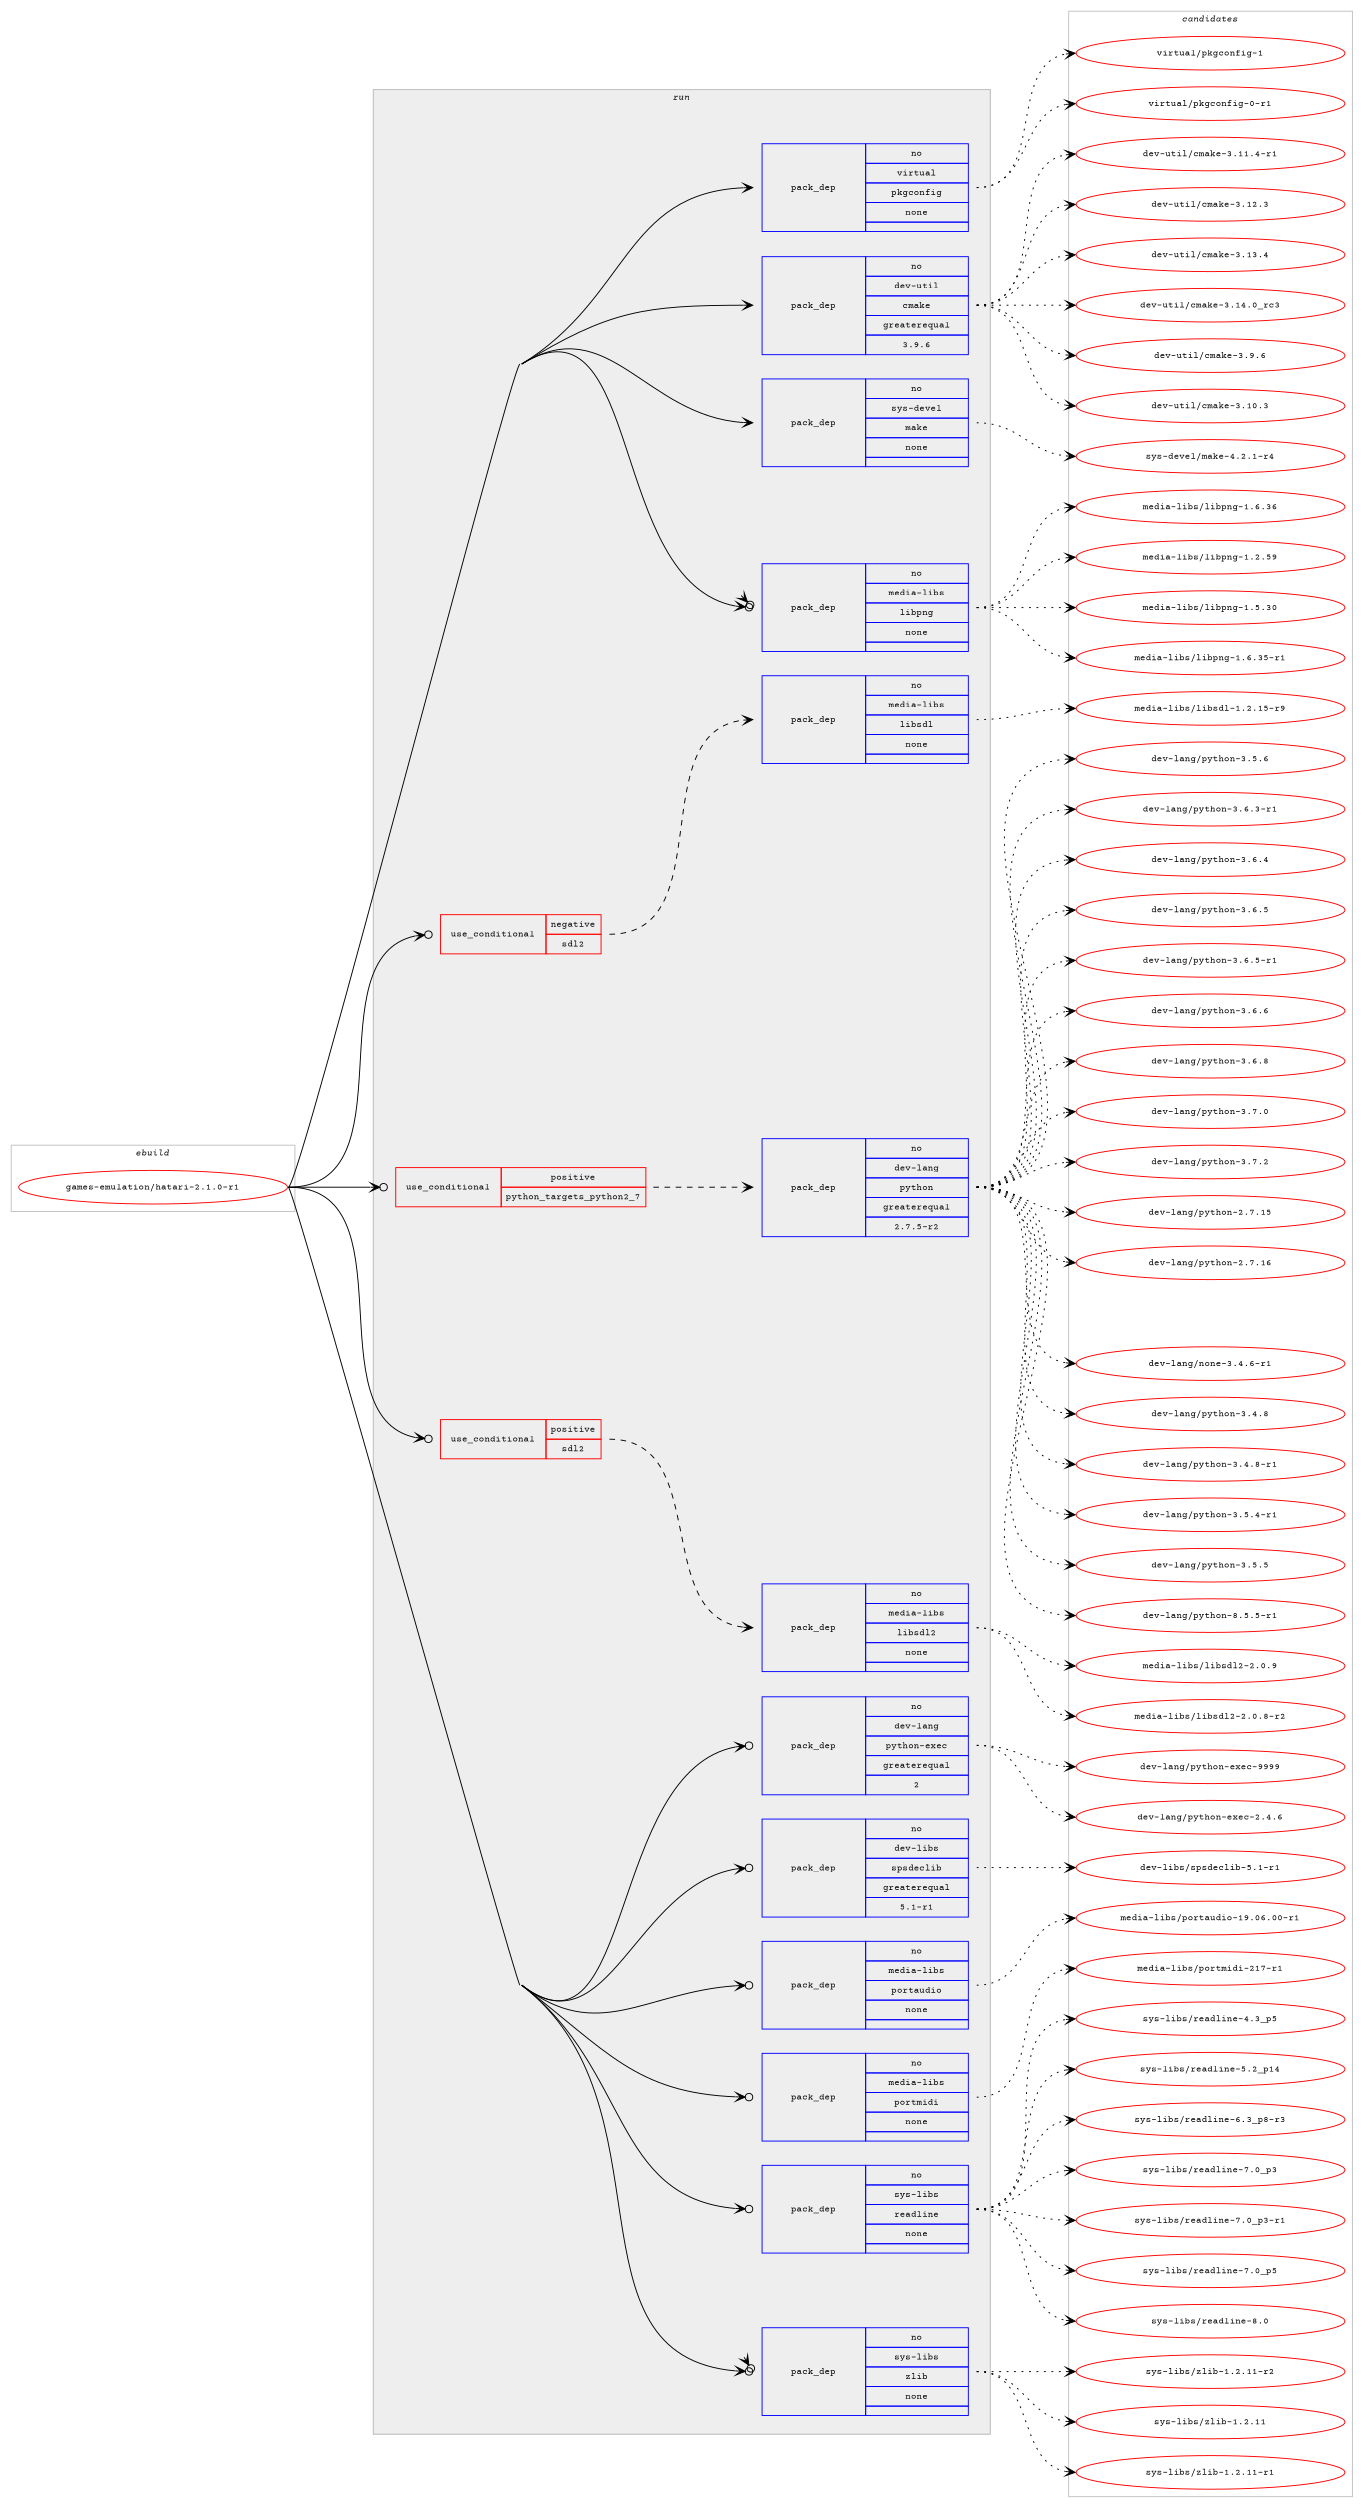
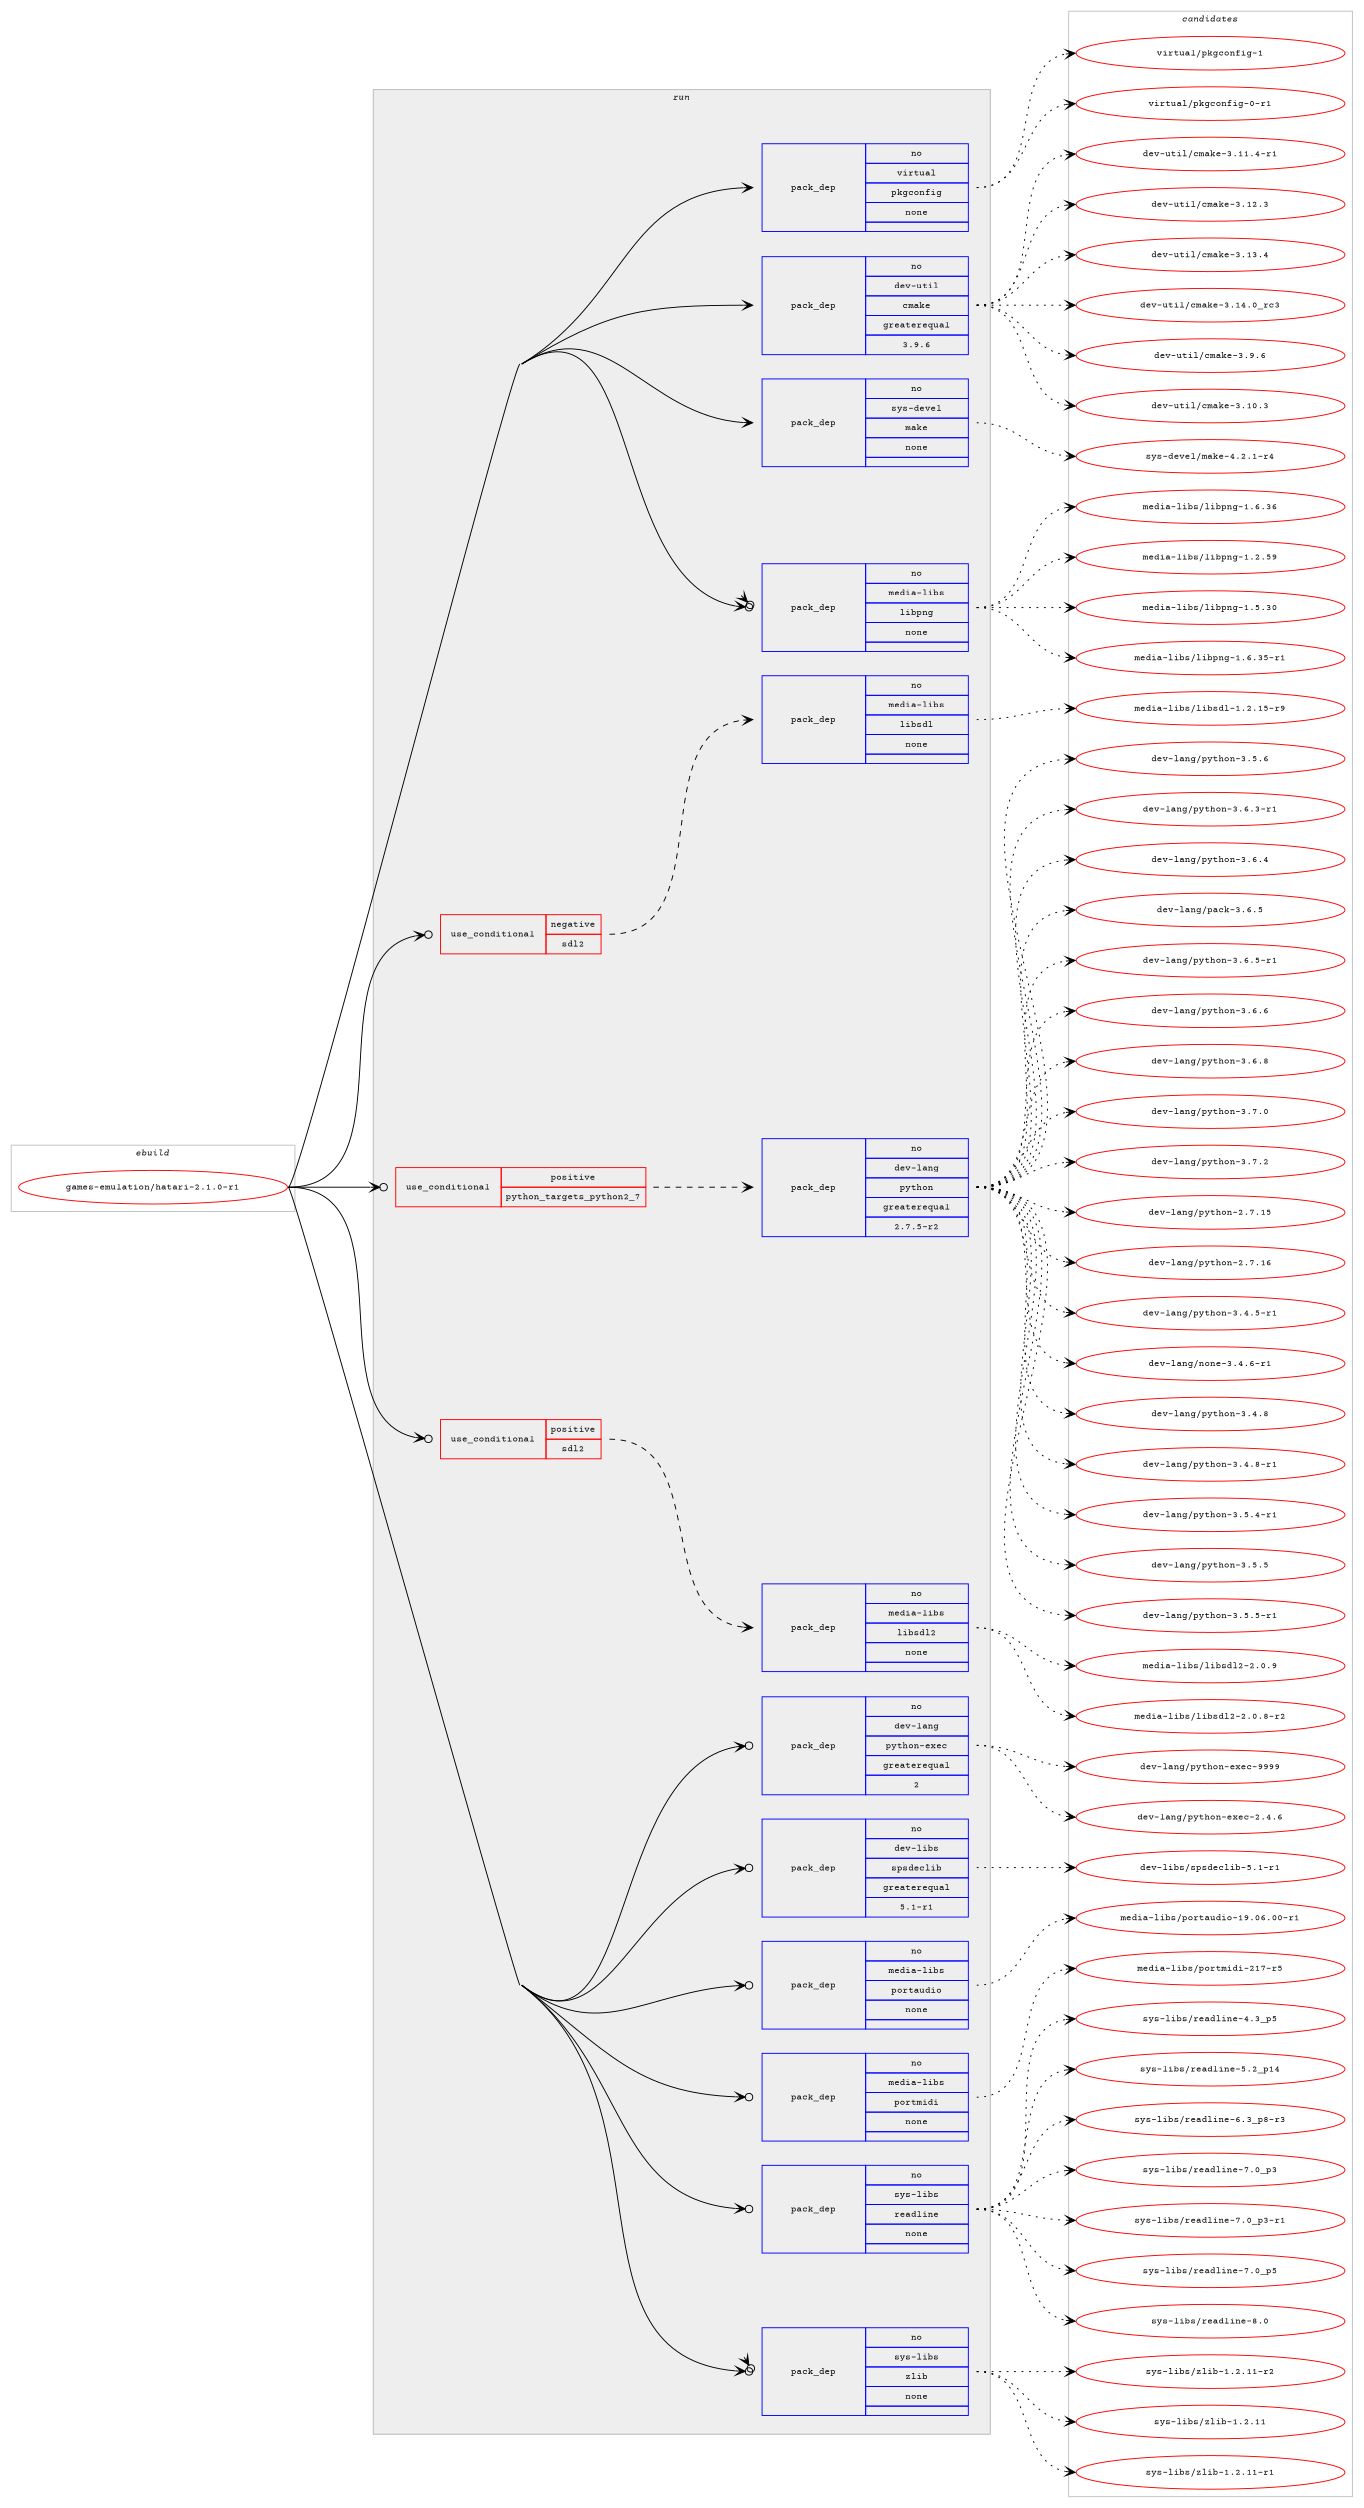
node "dev-lang/python-3.6.5": label "dev-lang/python-3.6.5" -> "dev-lang/pack-3.6.5"
node "dev-lang/python-3.4.5-r1": added
node "dev-lang/python-8.5.5-r1": label "dev-lang/python-8.5.5-r1" -> "dev-lang/python-3.5.5-r1"
node "media-libs/portmidi-217-r1": label "media-libs/portmidi-217-r1" -> "media-libs/portmidi-217-r5"
